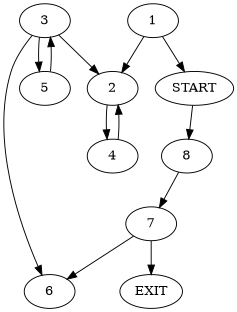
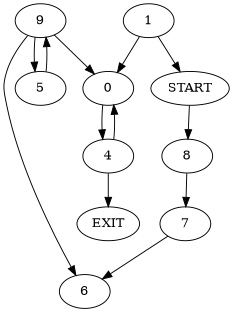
node "3": label "3" -> "9"
node "2": label "2" -> "0"
edge "7" -> "EXIT": now "4" -> "EXIT"
